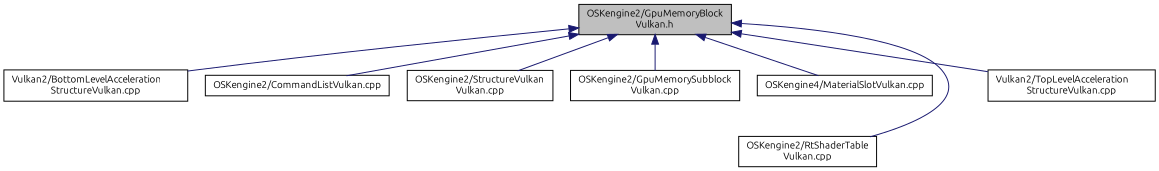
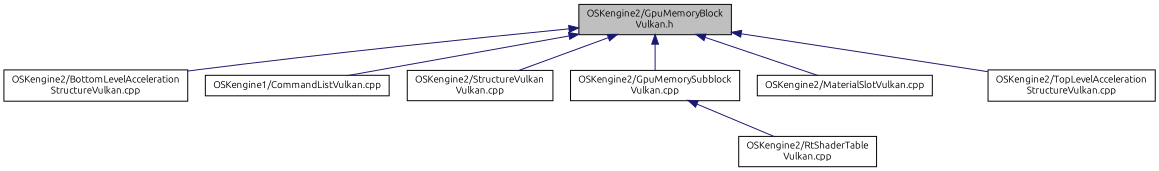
edge "OSKengine2/RtShaderTable Vulkan.cpp" -> "OSKengine2/GpuMemoryBlock Vulkan.h": now "OSKengine2/RtShaderTable Vulkan.cpp" -> "OSKengine2/GpuMemorySubblock Vulkan.cpp"
node "Vulkan2/BottomLevelAcceleration StructureVulkan.cpp": label "Vulkan2/BottomLevelAcceleration StructureVulkan.cpp" -> "OSKengine2/BottomLevelAcceleration StructureVulkan.cpp"
node "OSKengine2/CommandListVulkan.cpp": label "OSKengine2/CommandListVulkan.cpp" -> "OSKengine1/CommandListVulkan.cpp"
node "OSKengine4/MaterialSlotVulkan.cpp": label "OSKengine4/MaterialSlotVulkan.cpp" -> "OSKengine2/MaterialSlotVulkan.cpp"
node "Vulkan2/TopLevelAcceleration StructureVulkan.cpp": label "Vulkan2/TopLevelAcceleration StructureVulkan.cpp" -> "OSKengine2/TopLevelAcceleration StructureVulkan.cpp"
